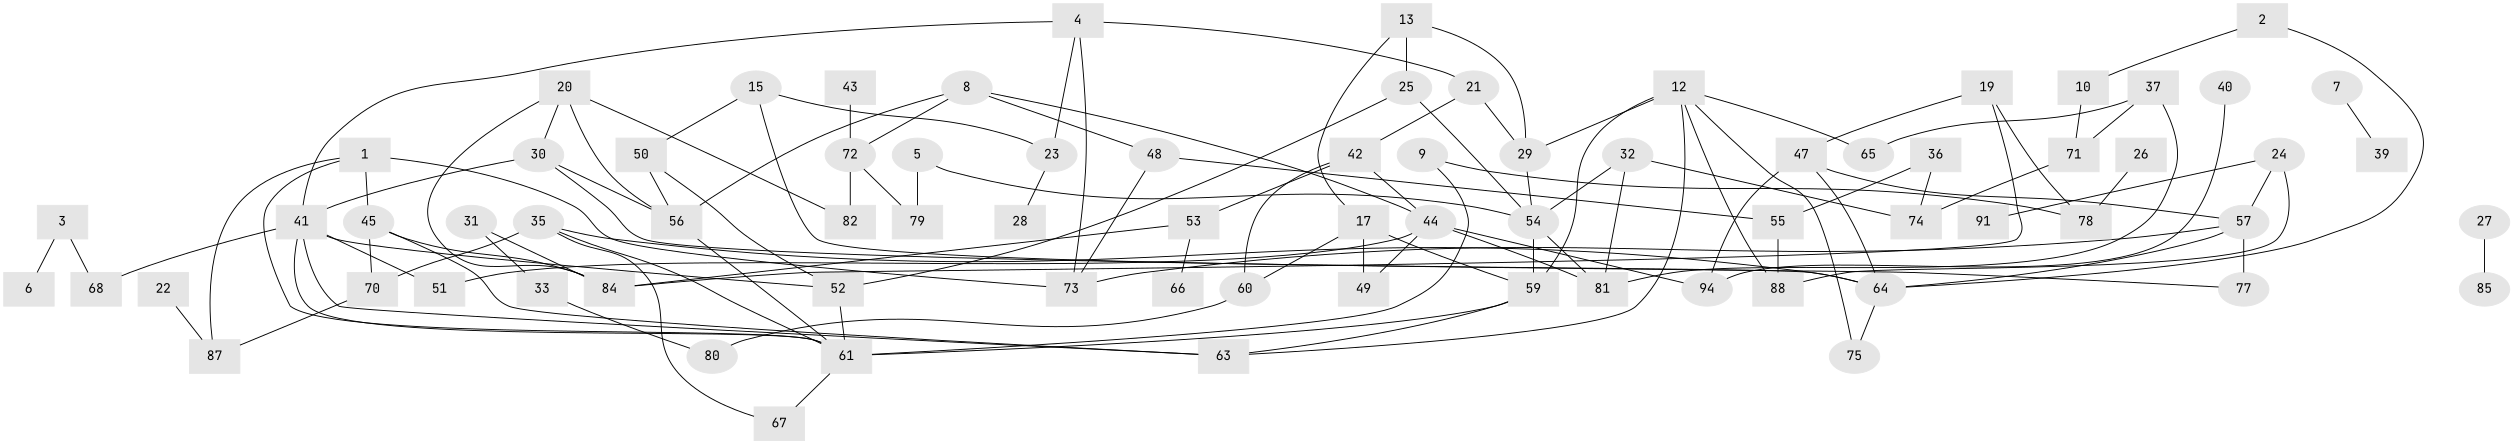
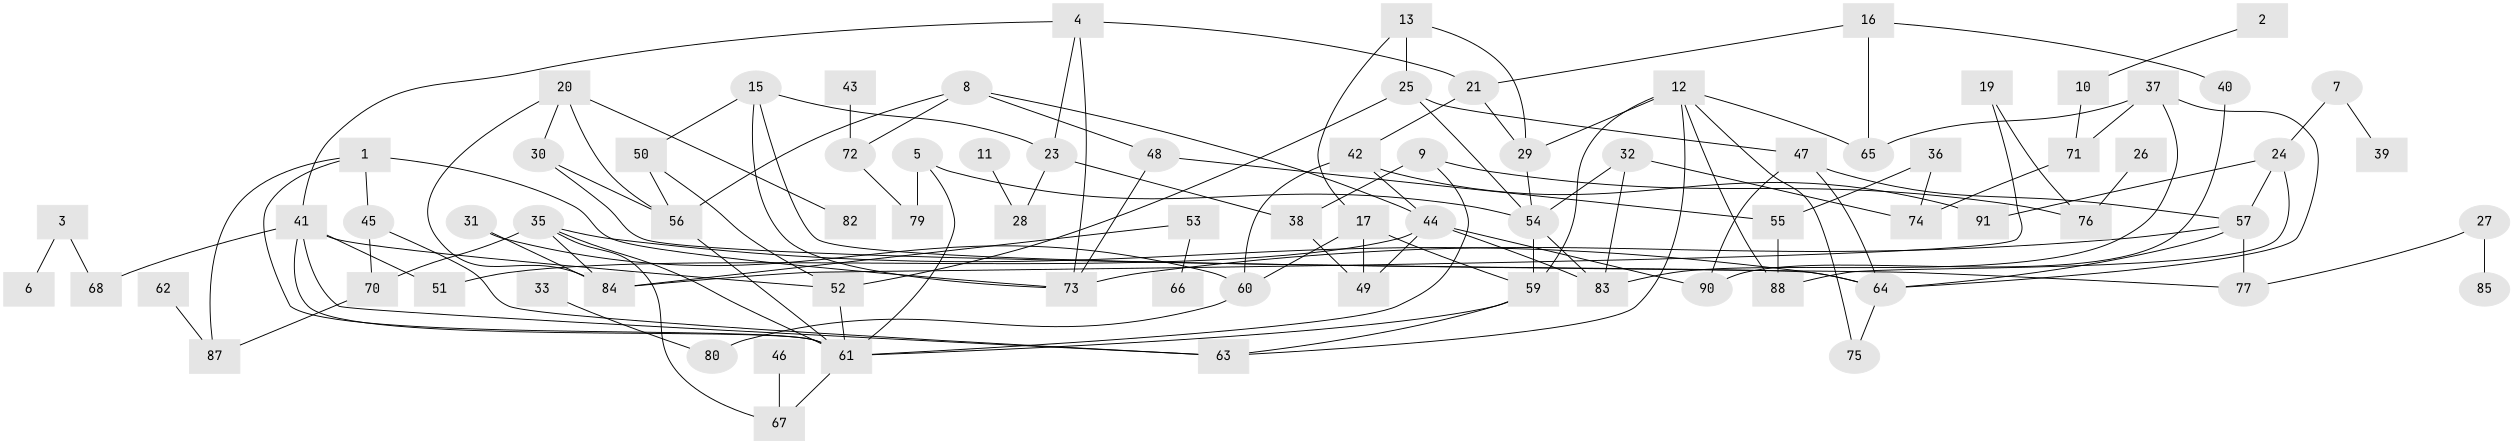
node "16": added
edge "19" -- "47": now "25" -- "47"
edge "7" -- "24": added
node "11": added
edge "30" -- "41": removed
edge "42" -- "53": now "42" -- "91"
edge "72" -- "82": removed
node "38": added
node "78": label "78" -> "76"
edge "5" -- "61": added
edge "15" -- "73": added
edge "45" -- "84": now "35" -- "84"
edge "2" -- "64": now "37" -- "64"
edge "31" -- "33": now "31" -- "60"
edge "27" -- "77": added
node "22": label "22" -> "62"
node "81": label "81" -> "83"
node "94": label "94" -> "90"
node "46": added
